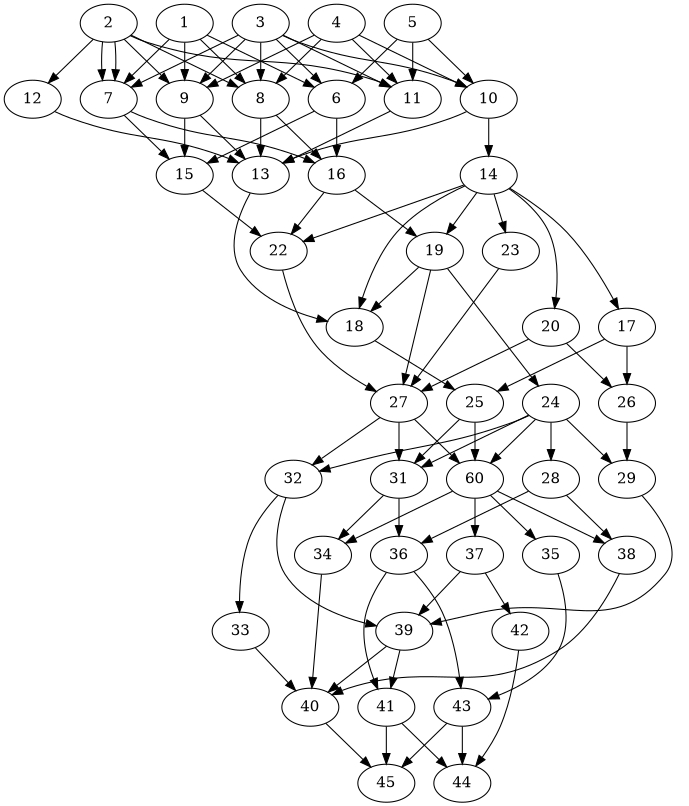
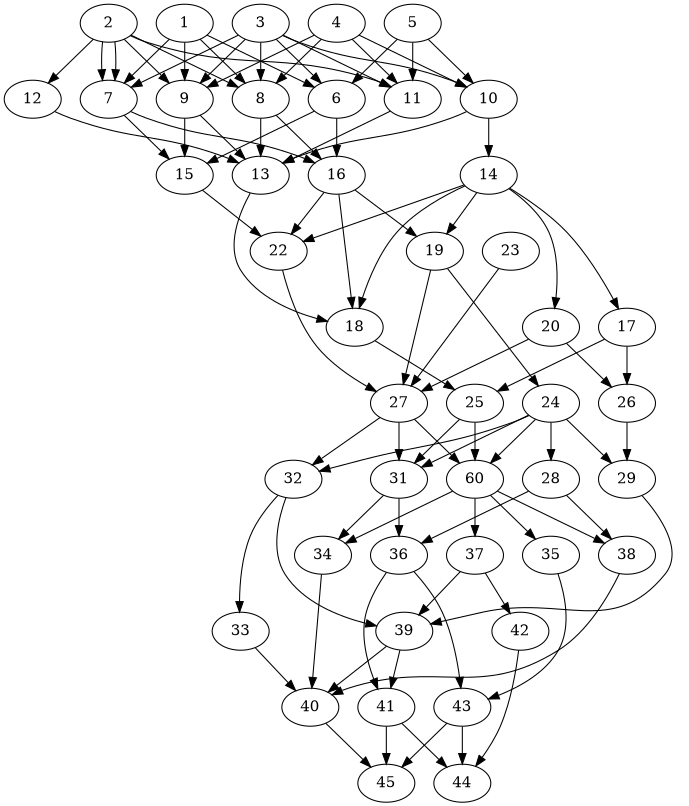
edge "14" -> "23": removed
edge "19" -> "18": now "16" -> "18"
